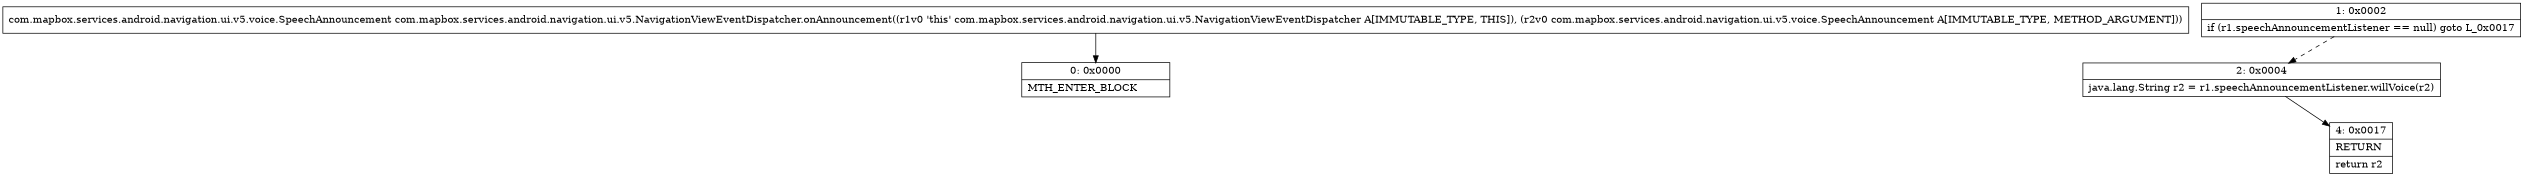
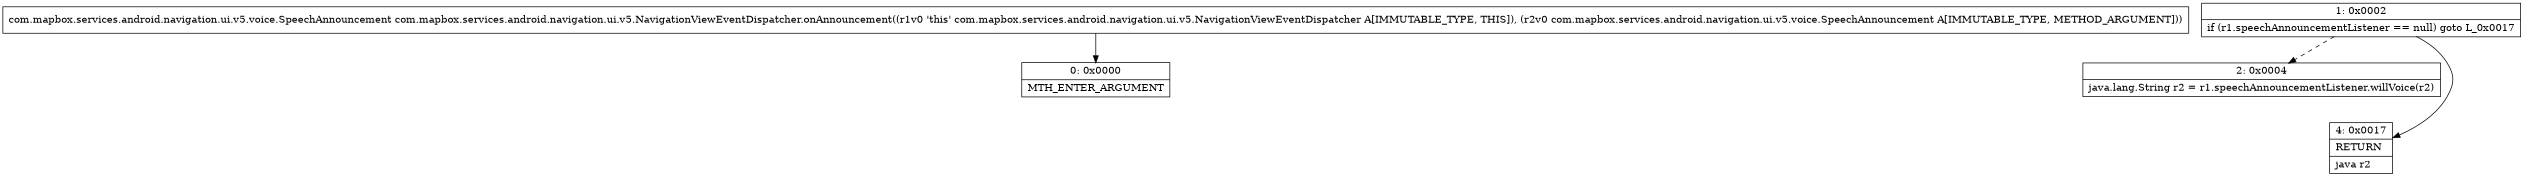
node "0: 0x0000": text "MTH_ENTER_BLOCK" -> "MTH_ENTER_ARGUMENT"
edge "2: 0x0004" -> "4: 0x0017": now "1: 0x0002" -> "4: 0x0017"
node "4: 0x0017": text "return r2" -> "java r2"
